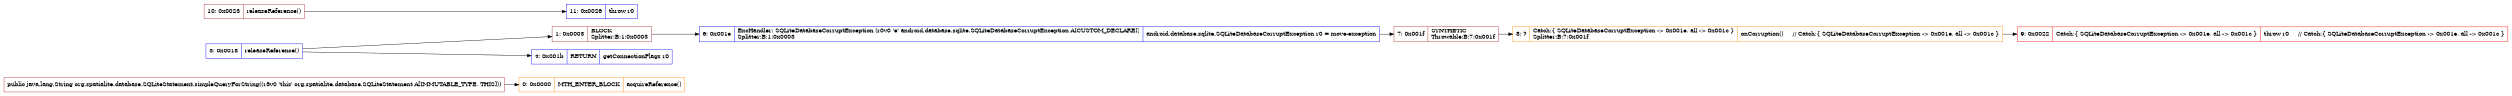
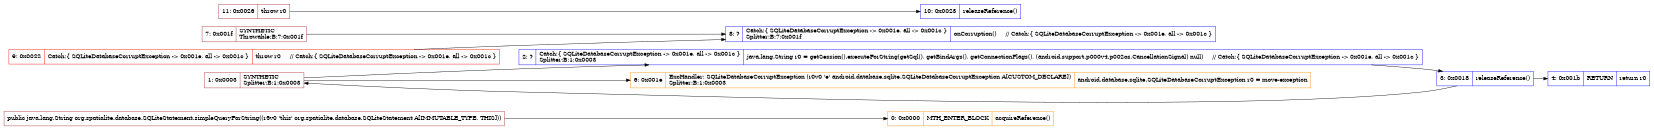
node "10: 0x0023": color brown -> blue
edge "10: 0x0023" -> "11: 0x0026": reversed
node "11: 0x0026": color blue -> brown
node "1: 0x0003": text "BLOCK" -> "SYNTHETIC"
node "6: 0x001e": color blue -> darkorange
edge "6: 0x001e" -> "7: 0x001f": removed
node "8: ?": color darkorange -> blue
edge "8: ?" -> "9: 0x0022": reversed
node "4: 0x001b": text "getConnectionFlags r0" -> "return r0"
node "2: ?": added
